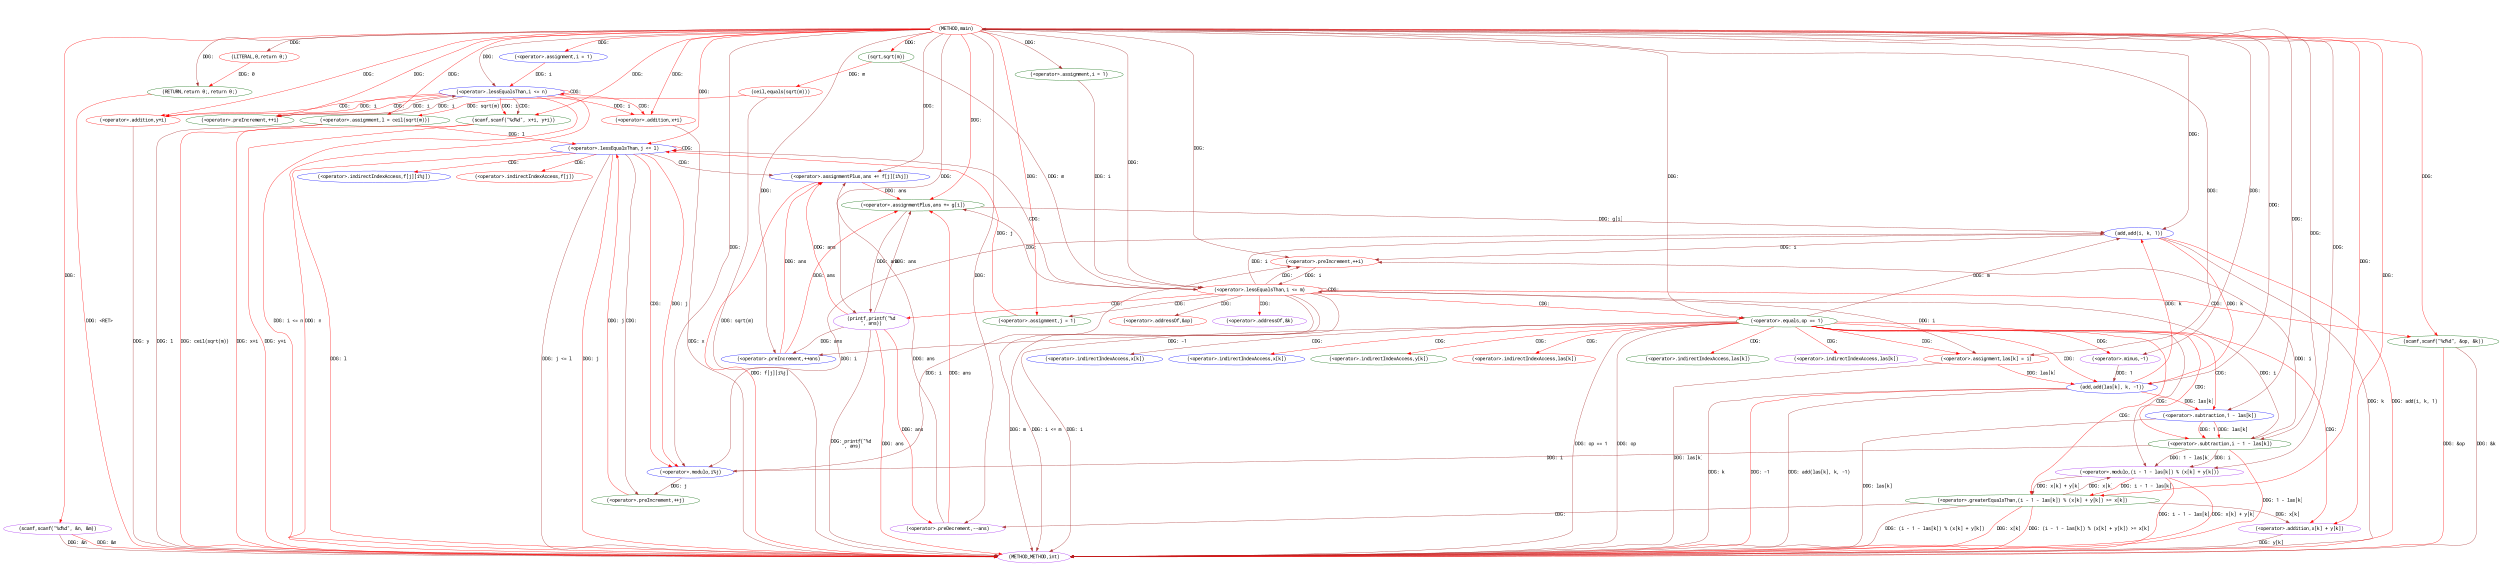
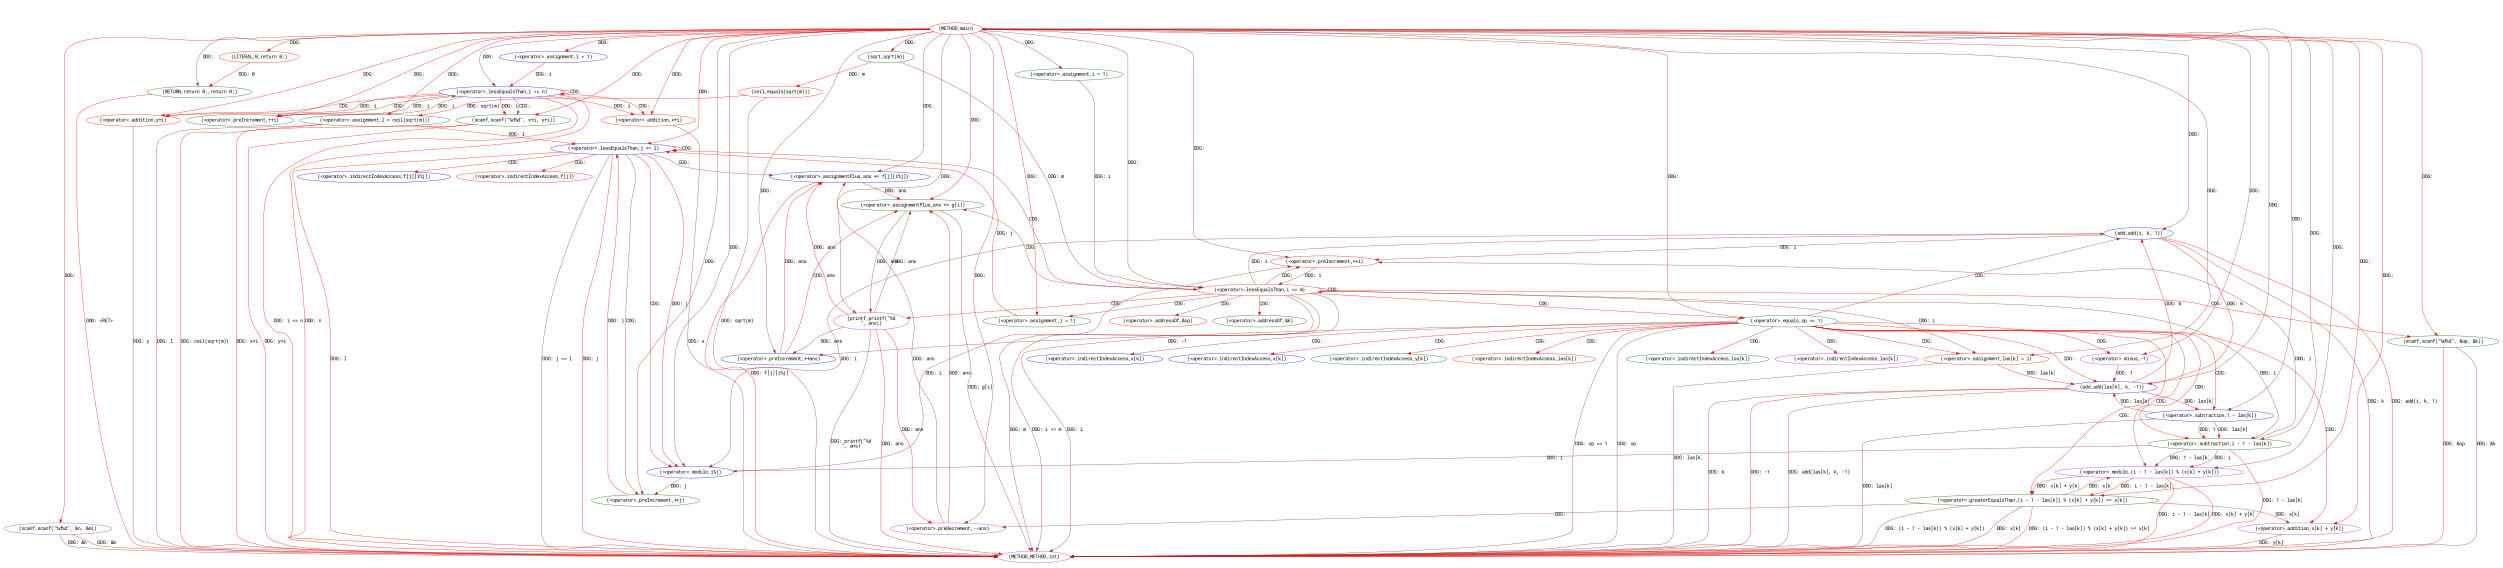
edge "(METHOD,main)" -> "(<operator>.preIncrement,++j)": added, label "DDG:"
edge "(<operator>.assignmentPlus,ans += g[i])" -> "(add,add(i, k, 1))": now "(<operator>.assignmentPlus,ans += g[i])" -> "(METHOD_METHOD,int)"
edge "(<operator>.preIncrement,++ans)" -> "(<operator>.assignmentPlus,ans += g[i])": label "DDG: ans" -> "CDG: ans"
edge "(<operator>.equals,op == 1)" -> "(add,add(i, k, 1))": label "DDG: m" -> "CDG: "
node "(<operator>.addressOf,&k)": color purple -> darkgreen
edge "(<operator>.subtraction,1 - las[k])" -> "(add,add(las[k], k, -1))": added, label "DDG: las[k]"
